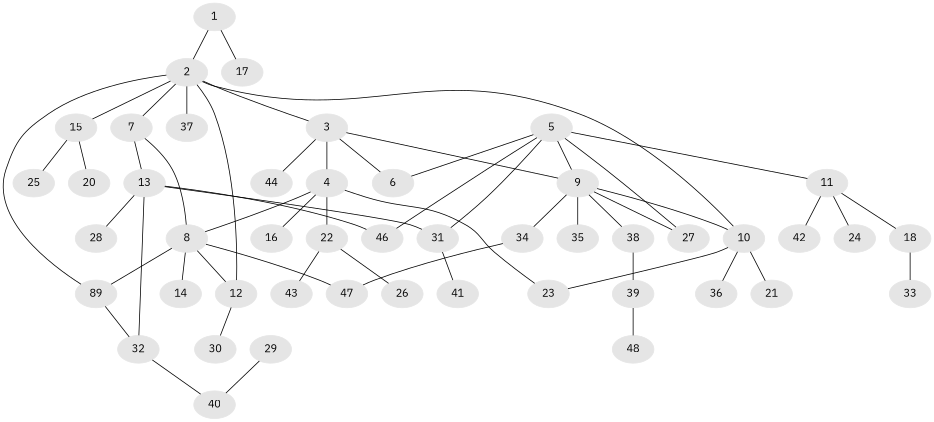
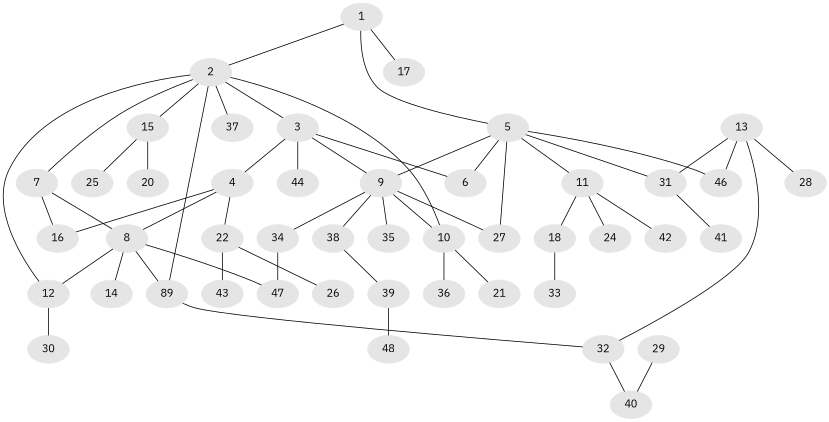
edge "1" -- "5": added
edge "7" -- "13": now "7" -- "16"
node "23": removed
